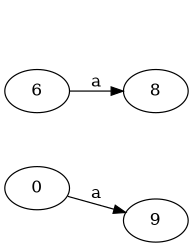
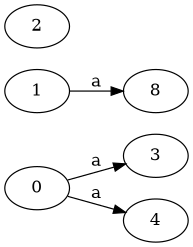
node "2": added
node "6": label "6" -> "1"
node "3": added
node "9": label "9" -> "4"
